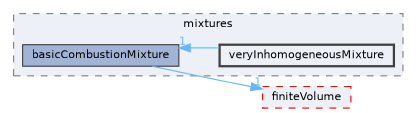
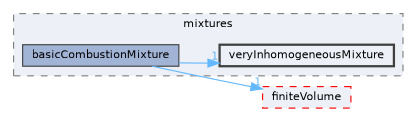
edge "veryInhomogeneousMixture" -> "basicCombustionMixture": reversed
